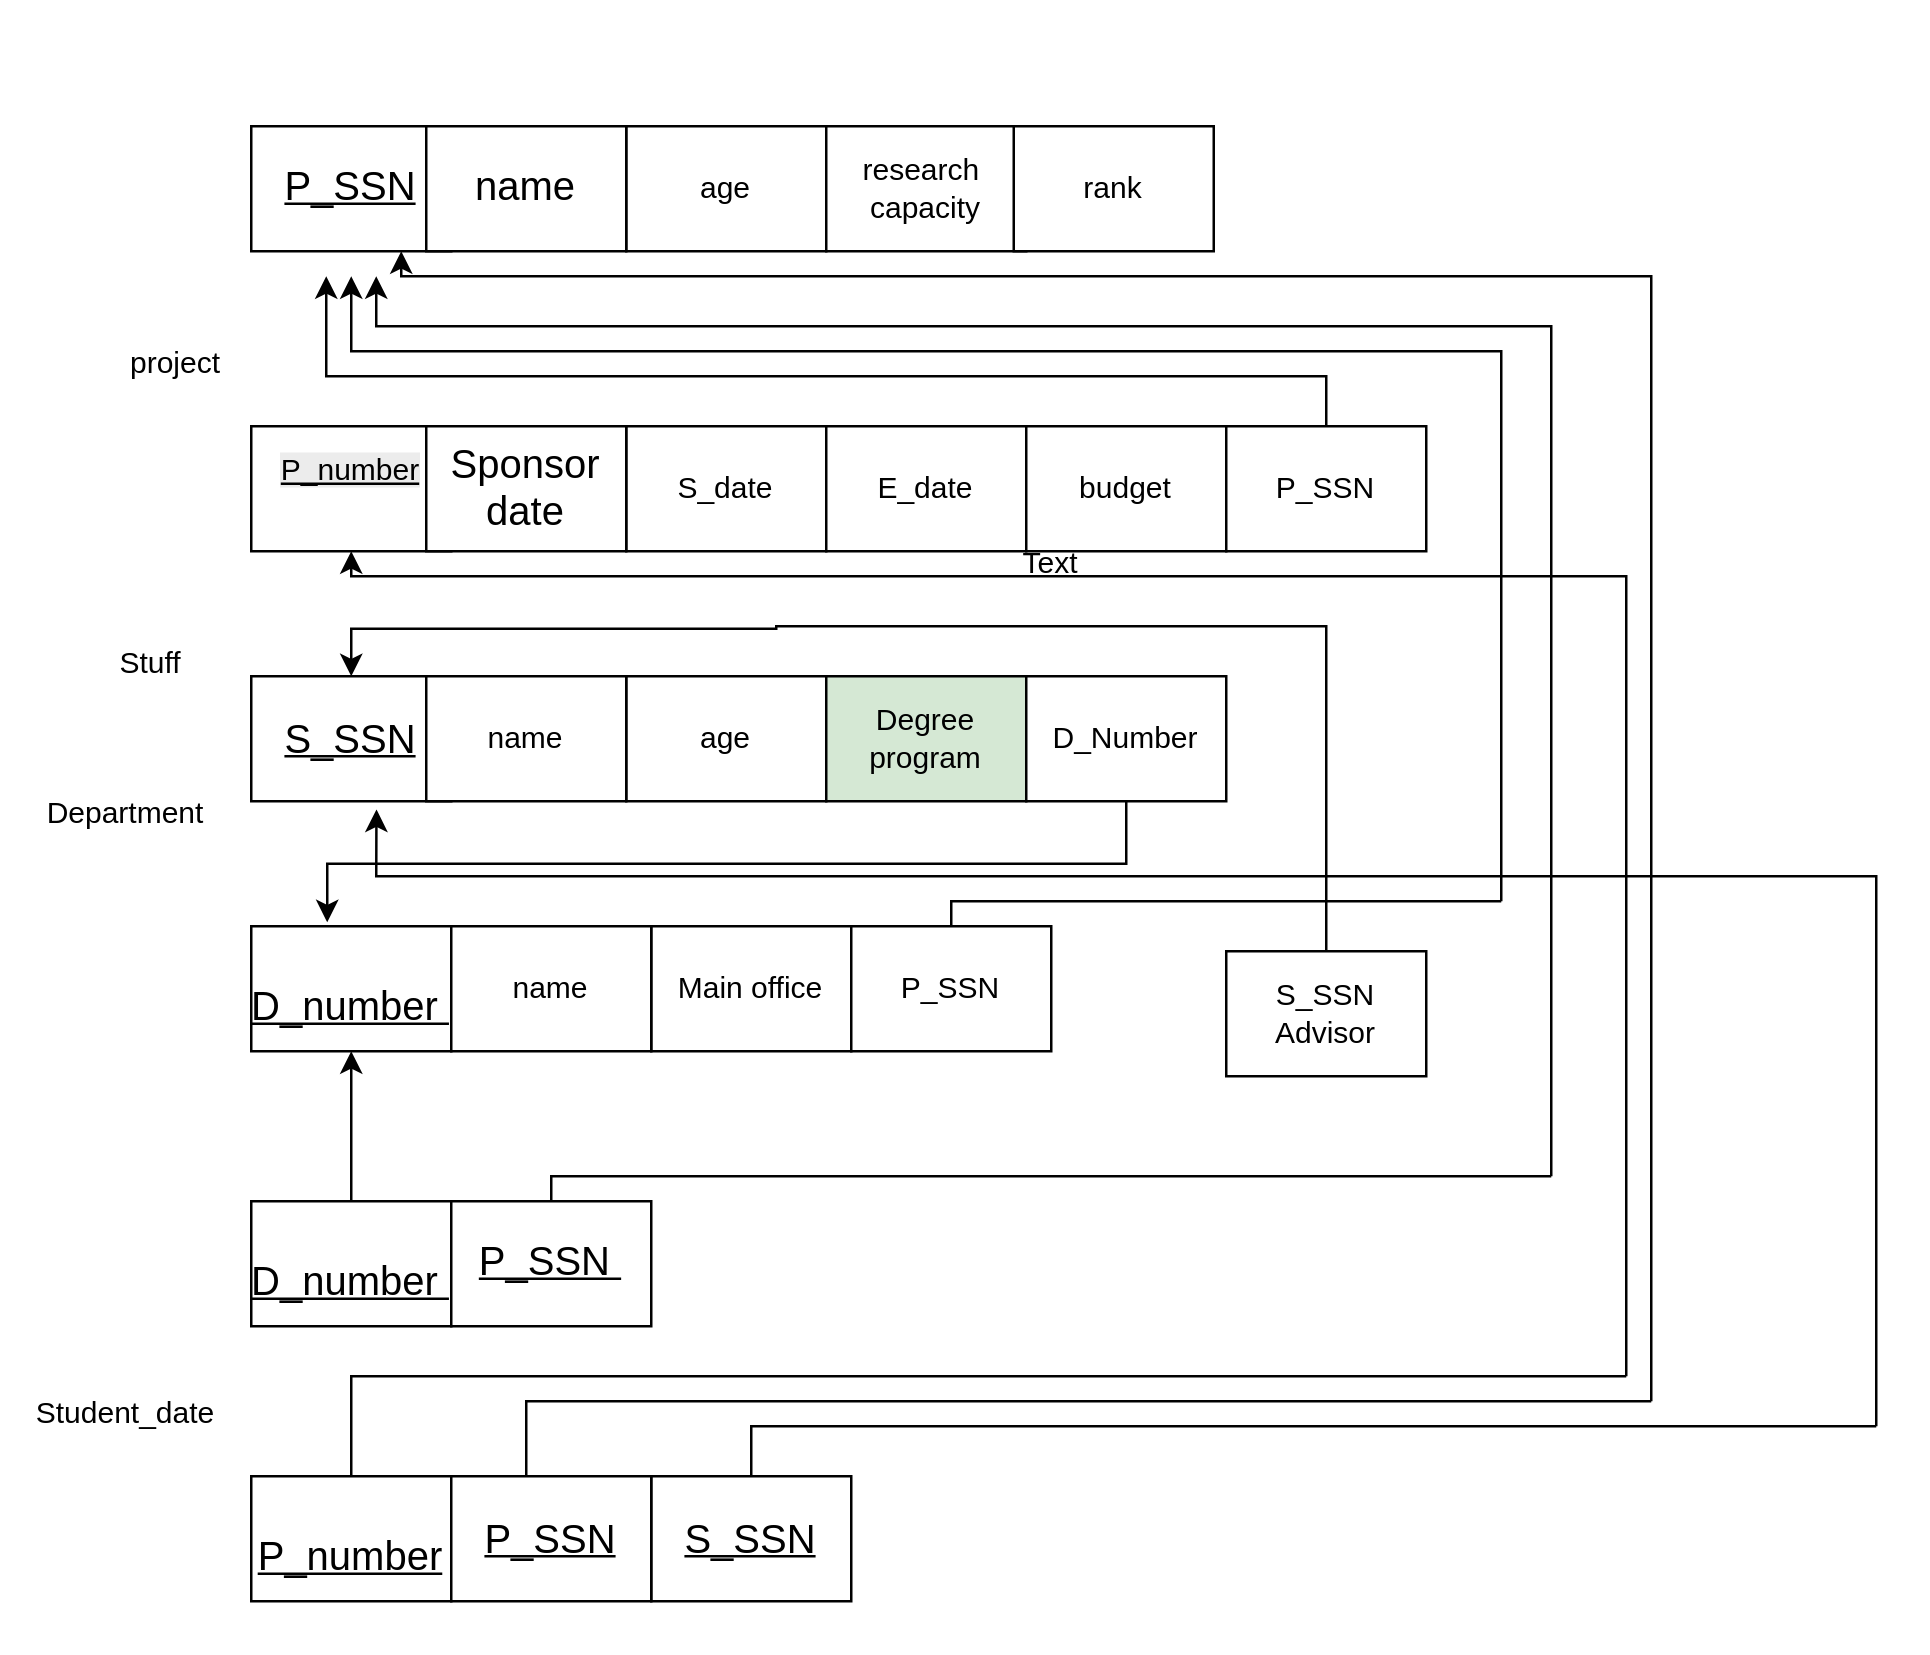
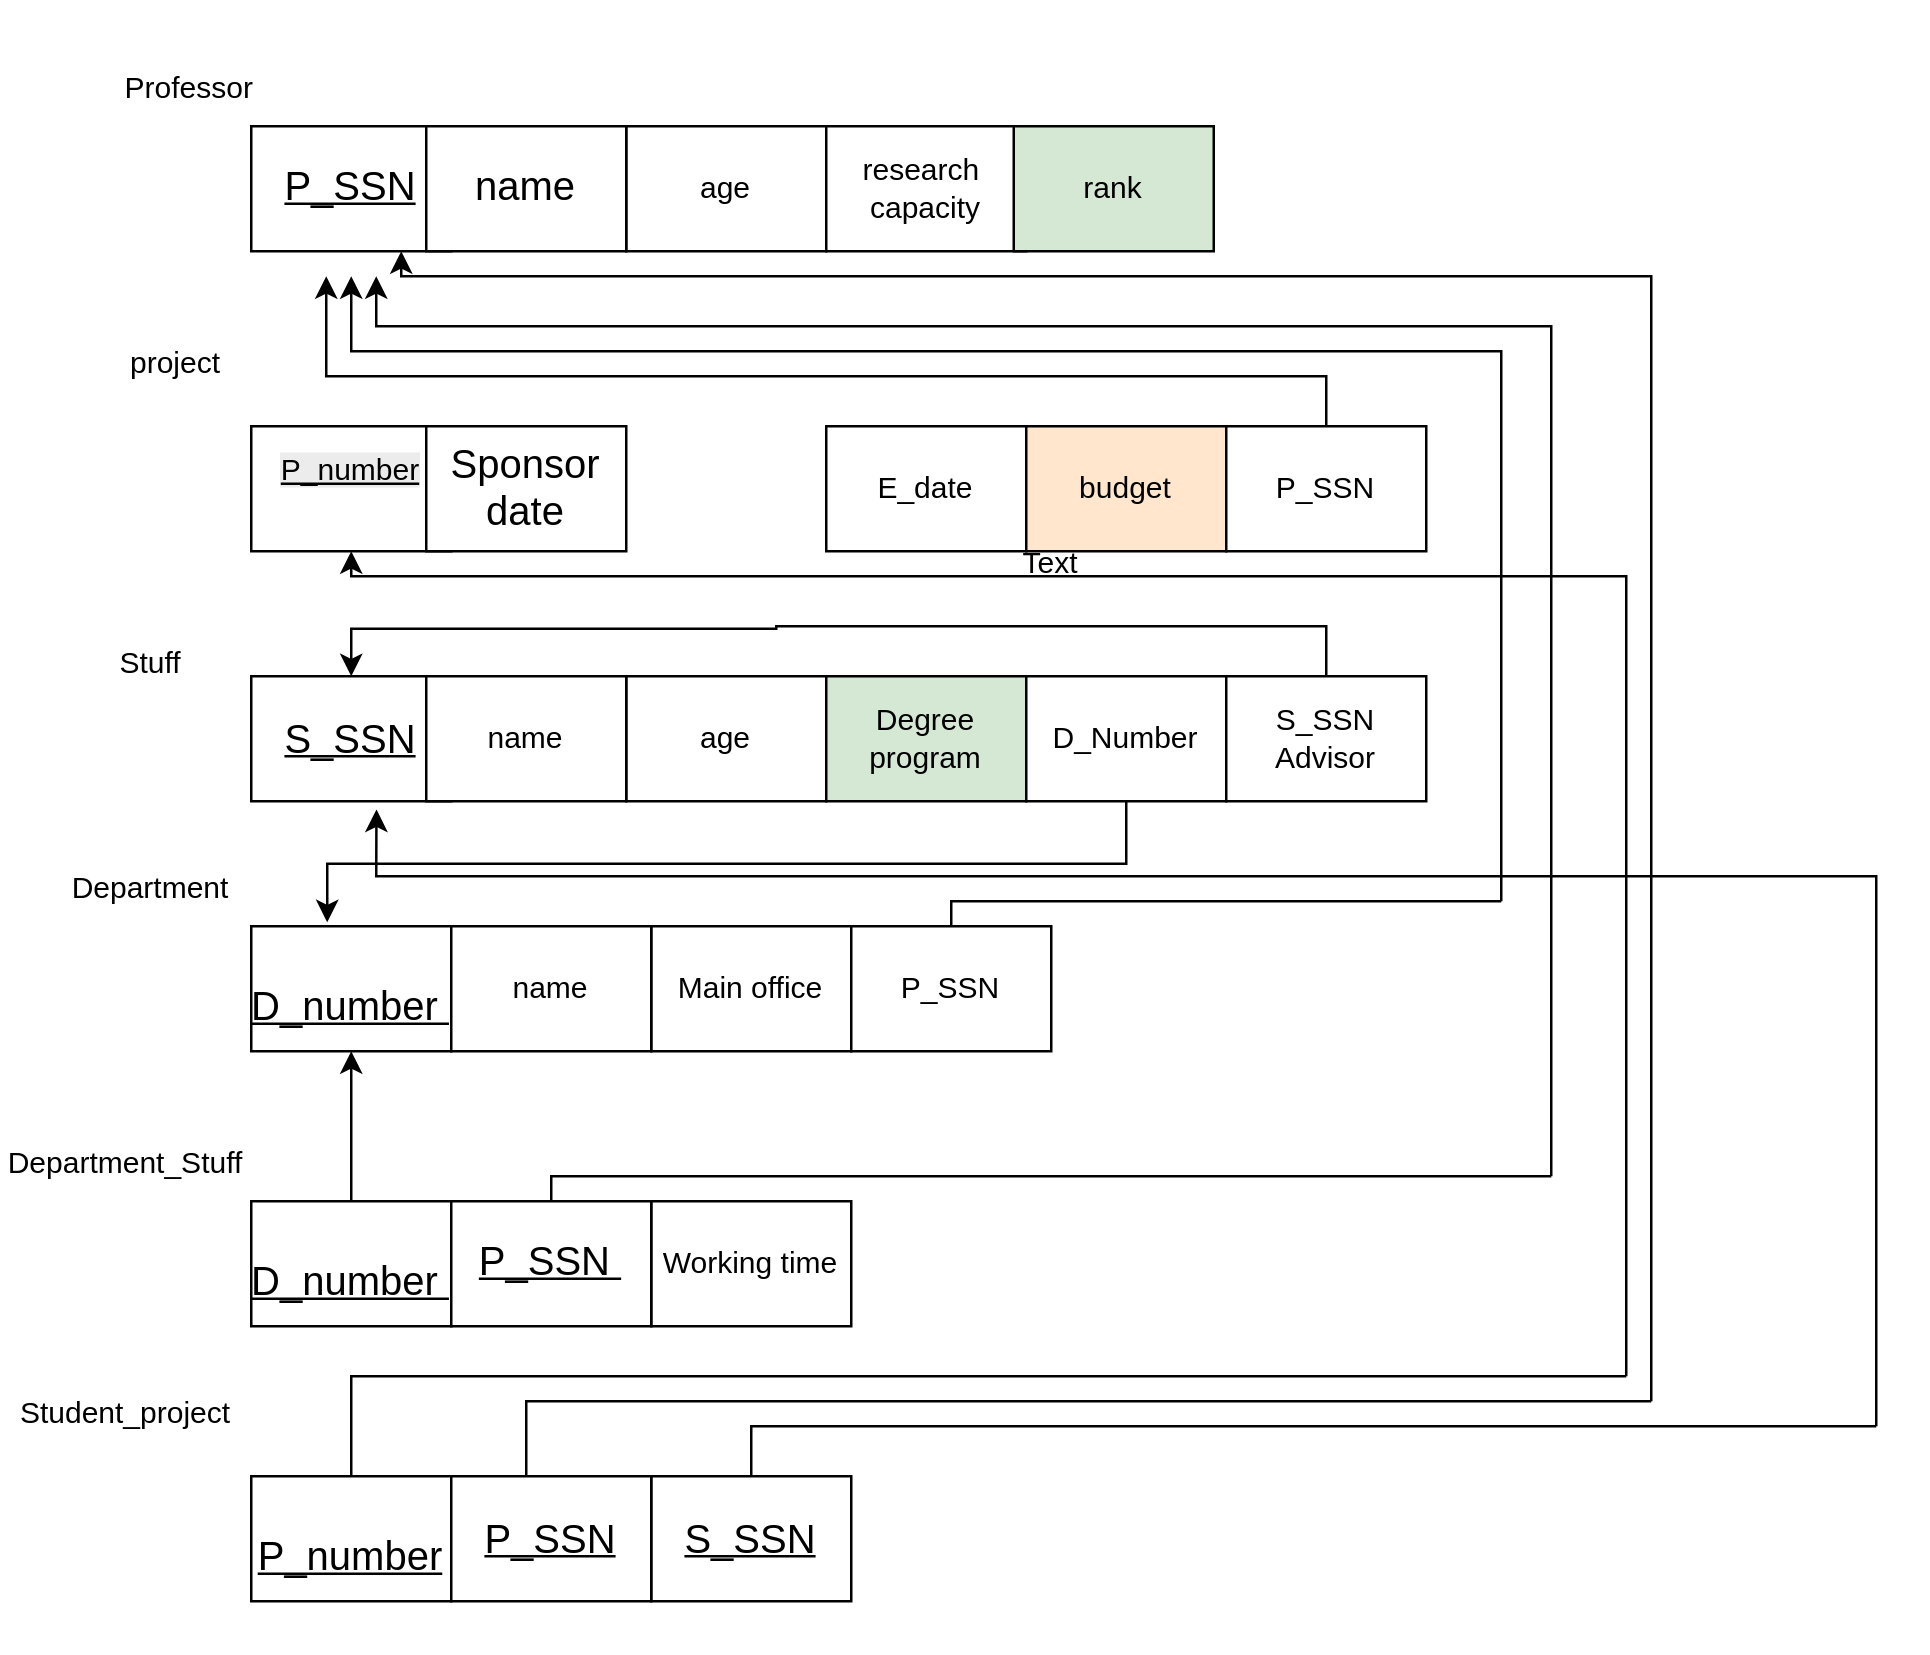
node "Professor": added
node "rank": fillcolor #ffffff -> #d5e8d4
node "S_date": removed
node "budget": fillcolor #ffffff -> #ffe6cc
node "Department": moved (126, 814) -> (151, 889)
node "S_SSNAdvisor": moved (1326, 1014) -> (1326, 739)
node "Department_Stuff": added
node "Working time": added
node "Student_date": label "Student_date" -> "Student_project"
